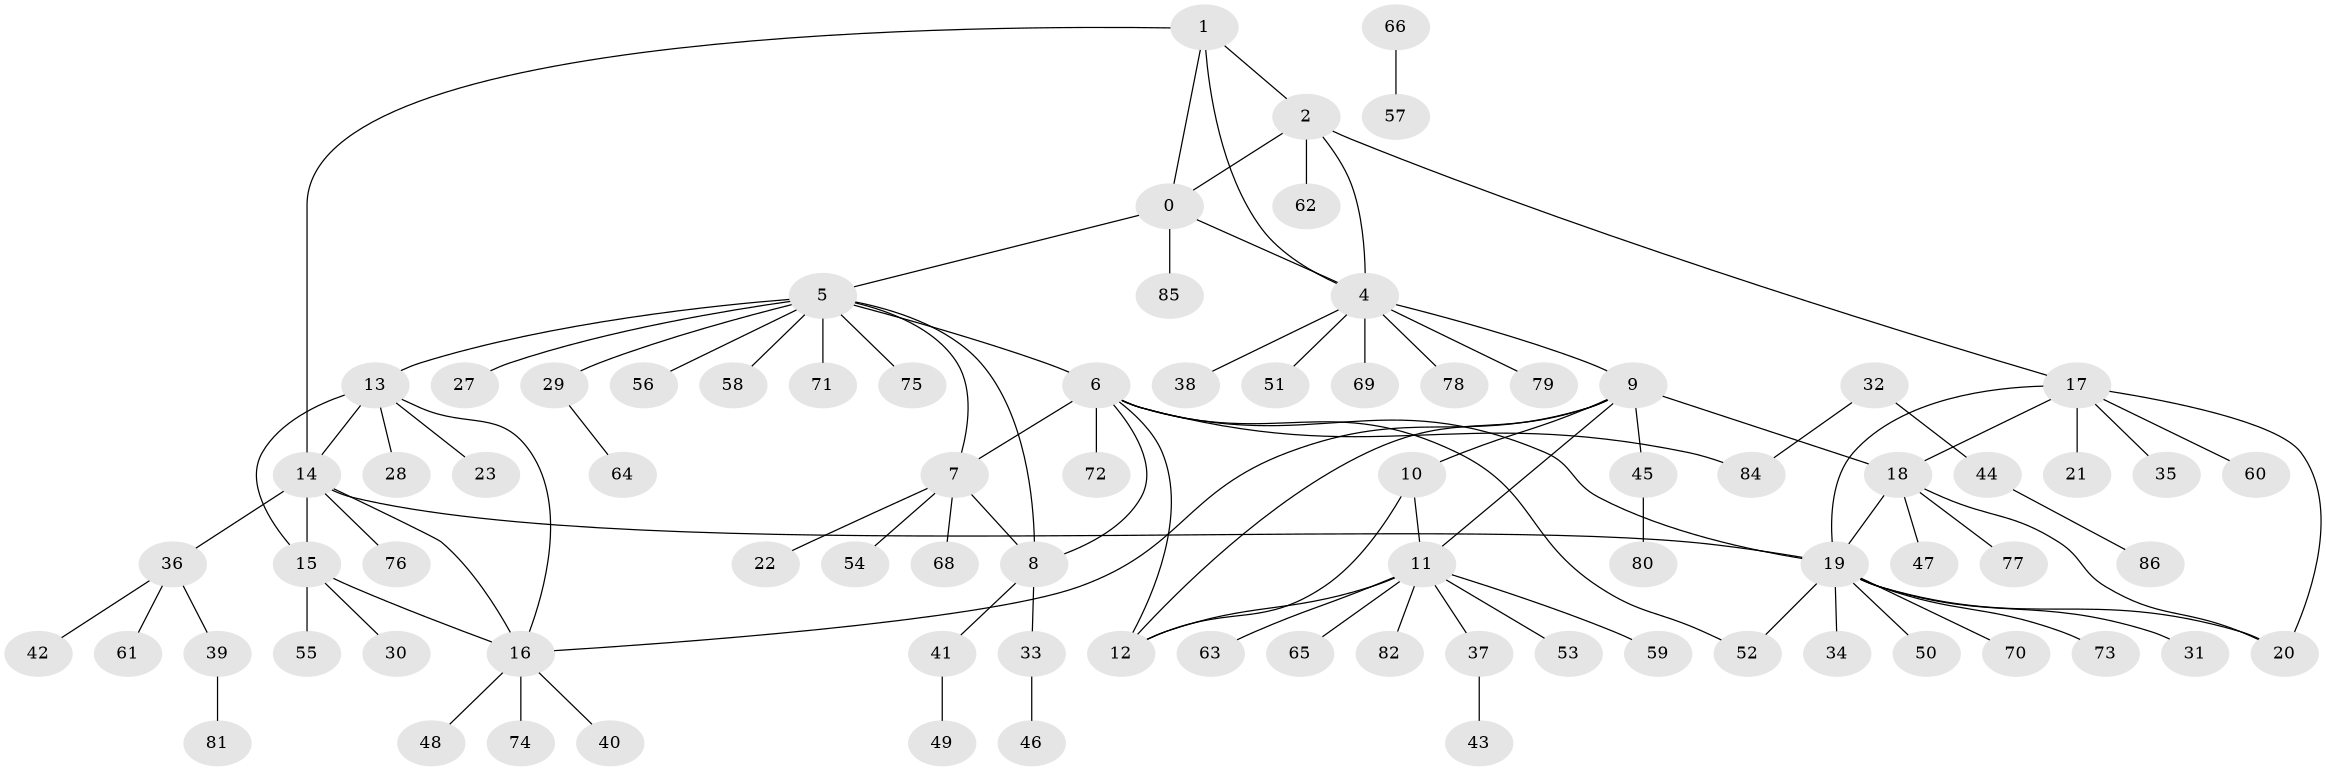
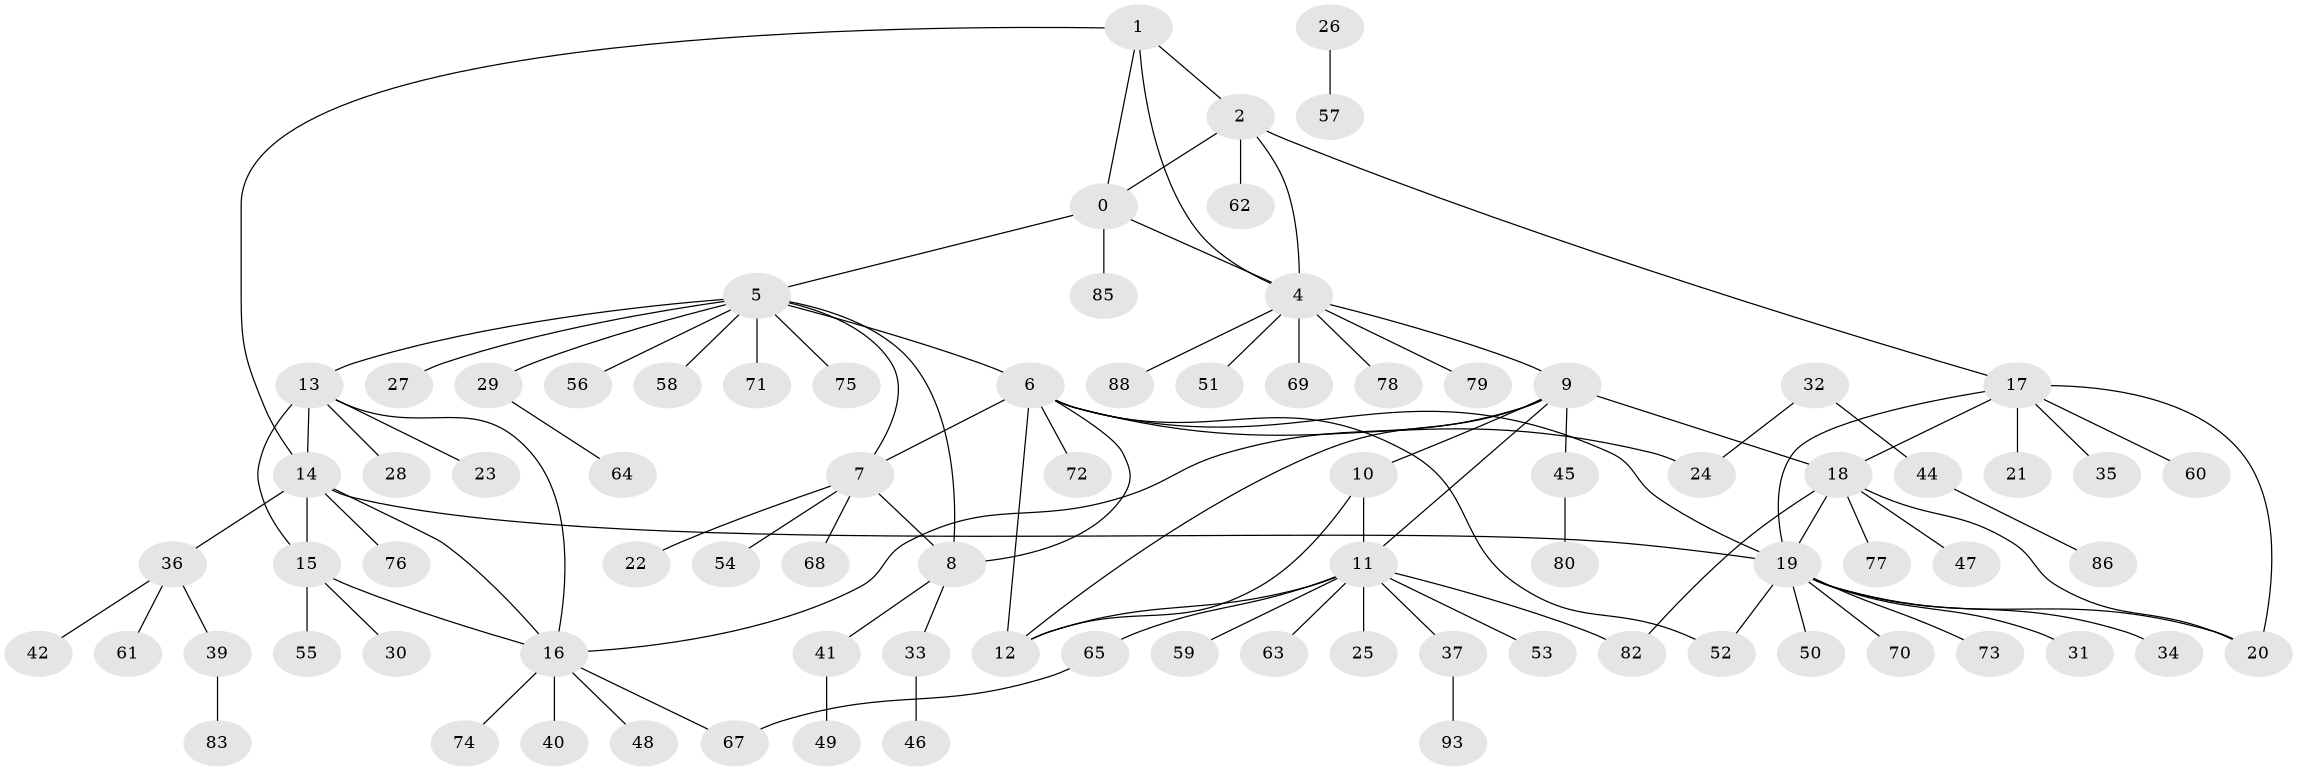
node "66": label "66" -> "26"
node "38": label "38" -> "88"
node "84": label "84" -> "24"
edge "18" -- "82": added
node "25": added
node "81": label "81" -> "83"
node "67": added
node "43": label "43" -> "93"
